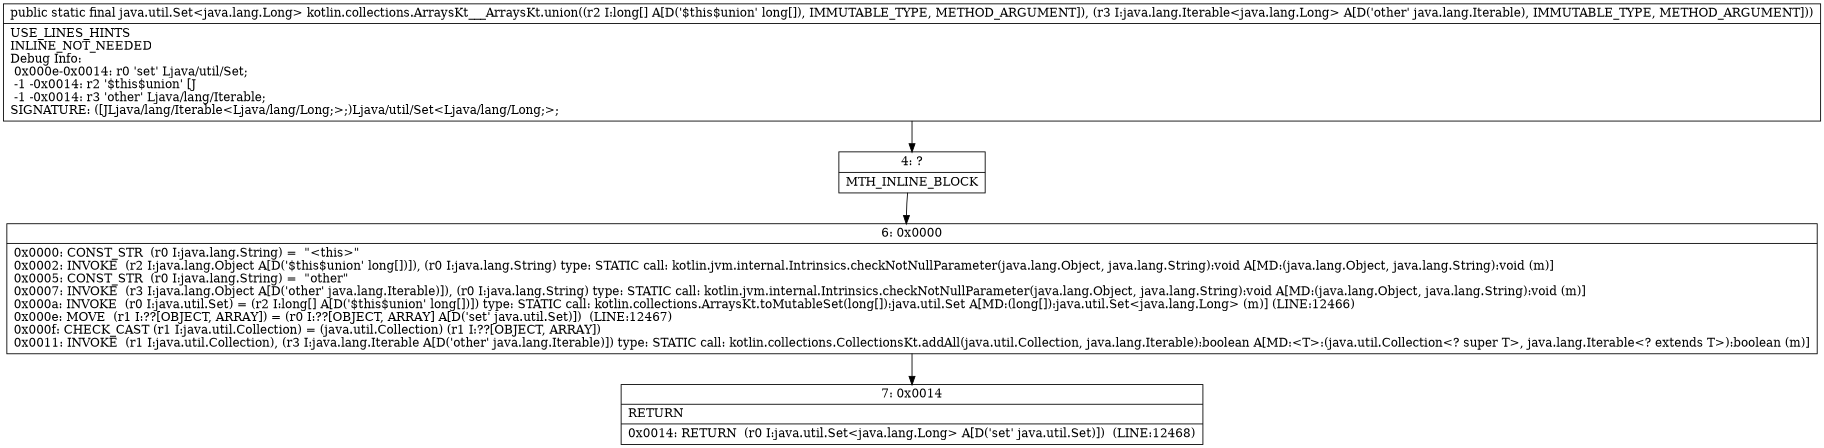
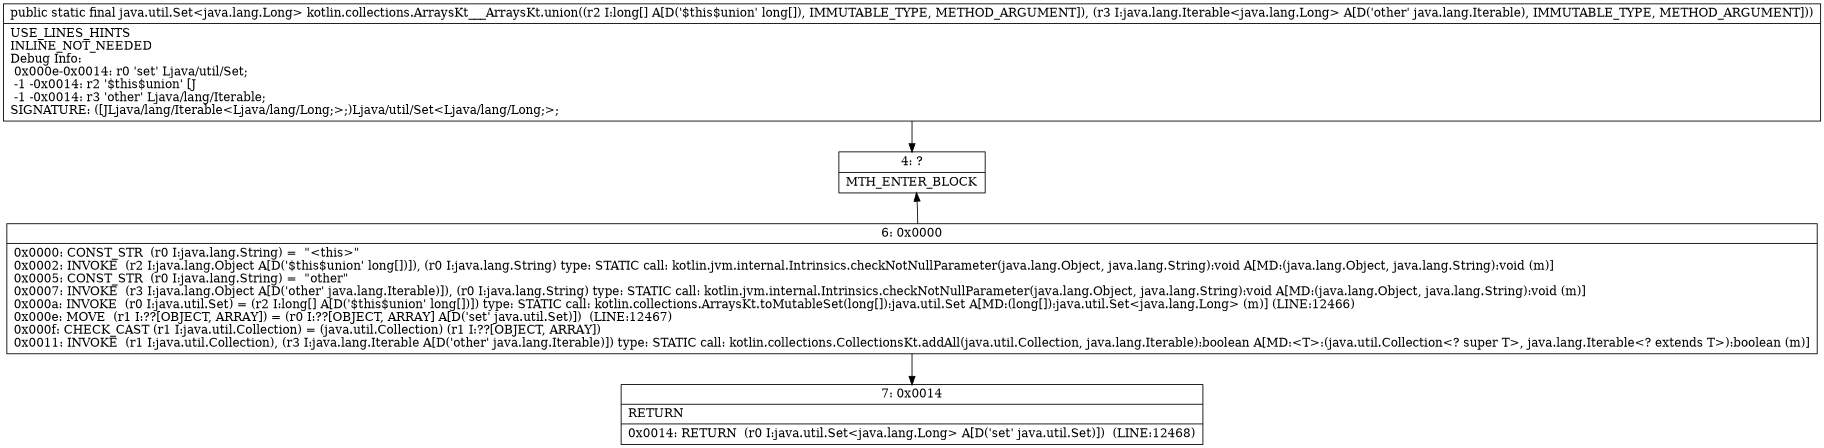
node "4: ?": text "MTH_INLINE_BLOCK" -> "MTH_ENTER_BLOCK"
edge "4: ?" -> "6: 0x0000": reversed
